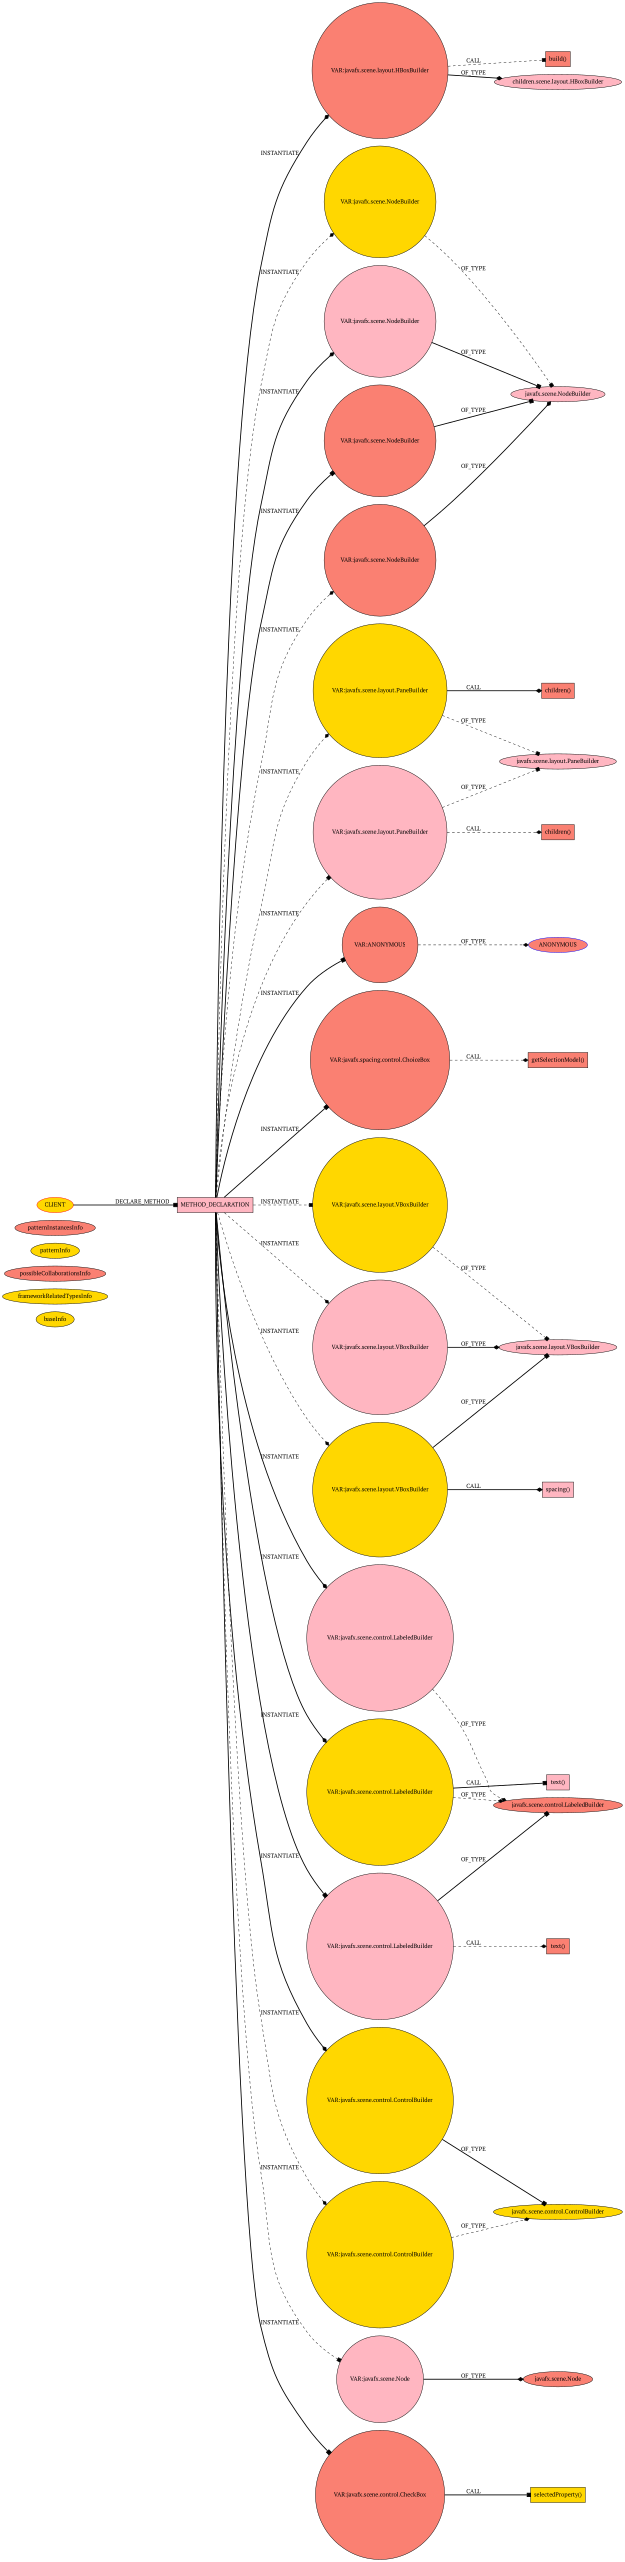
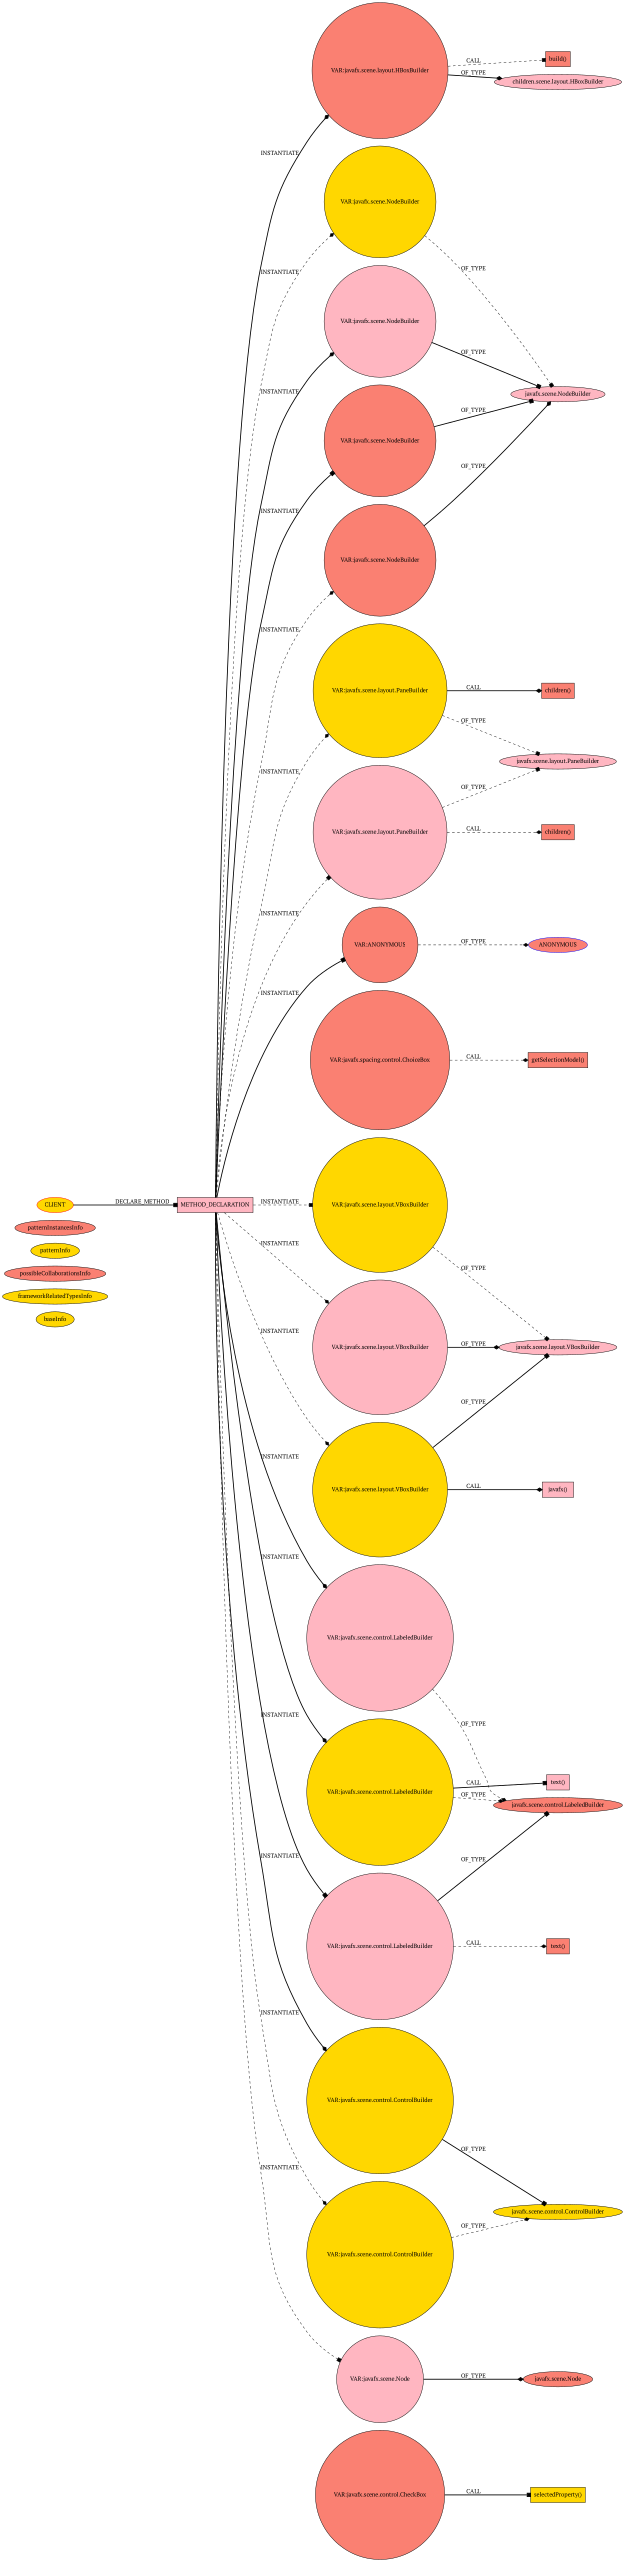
edge "METHOD_DECLARATION" -> "VAR:javafx.spacing.control.ChoiceBox": removed, label "INSTANTIATE"
node "spacing()": label "spacing()" -> "javafx()"
edge "METHOD_DECLARATION" -> "VAR:javafx.scene.control.CheckBox": removed, label "INSTANTIATE"
